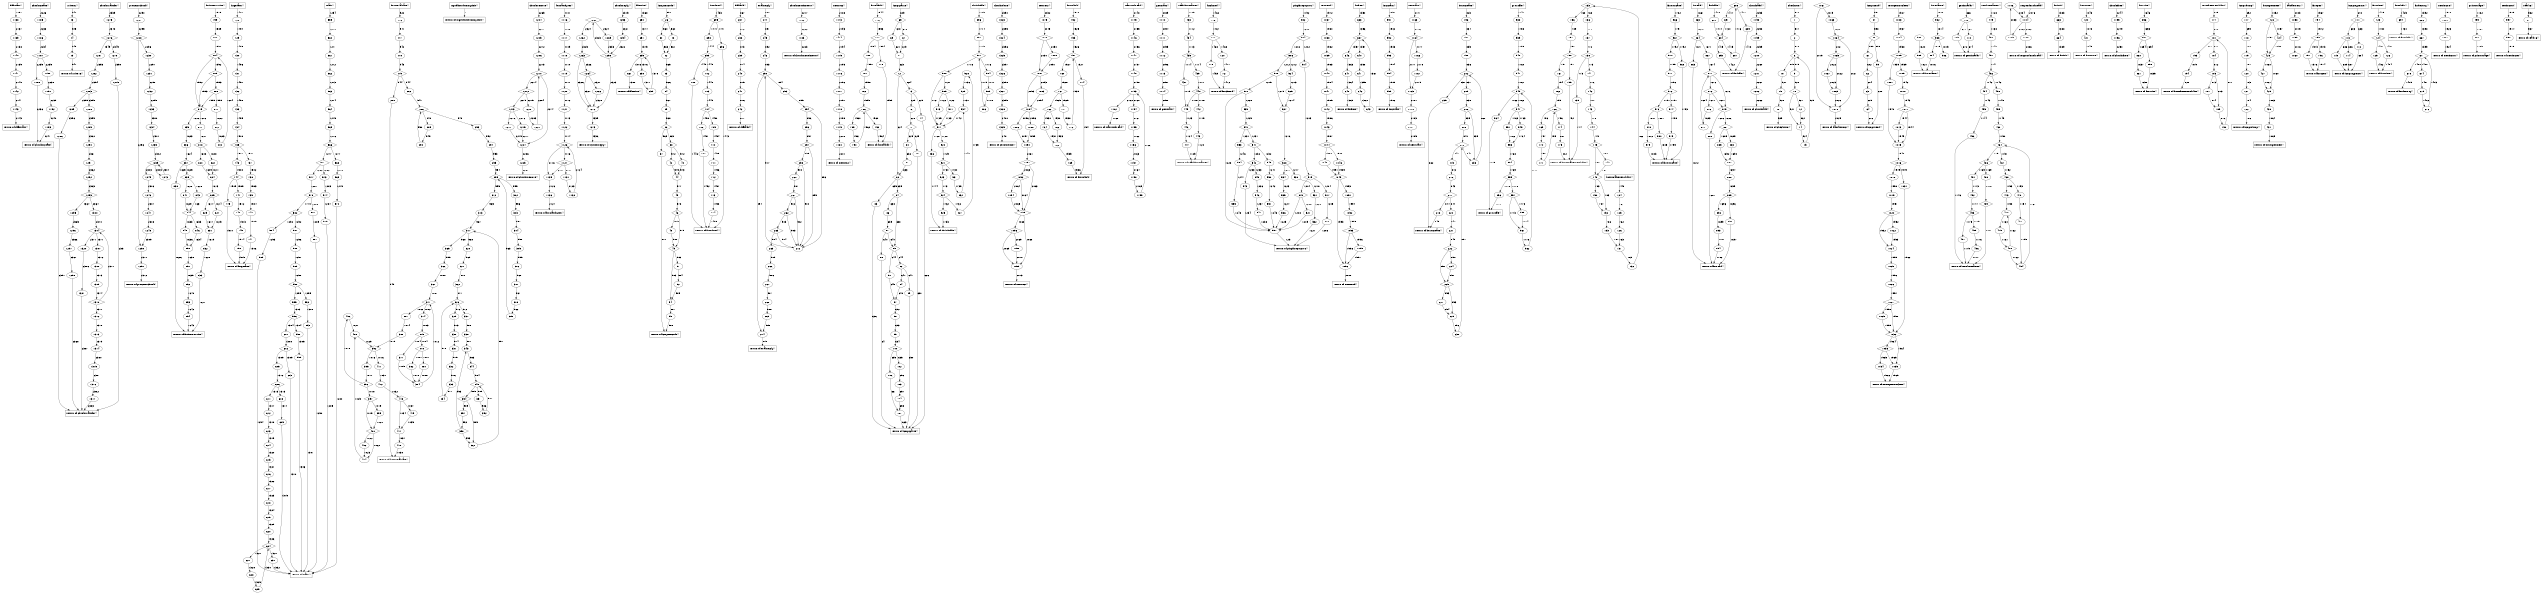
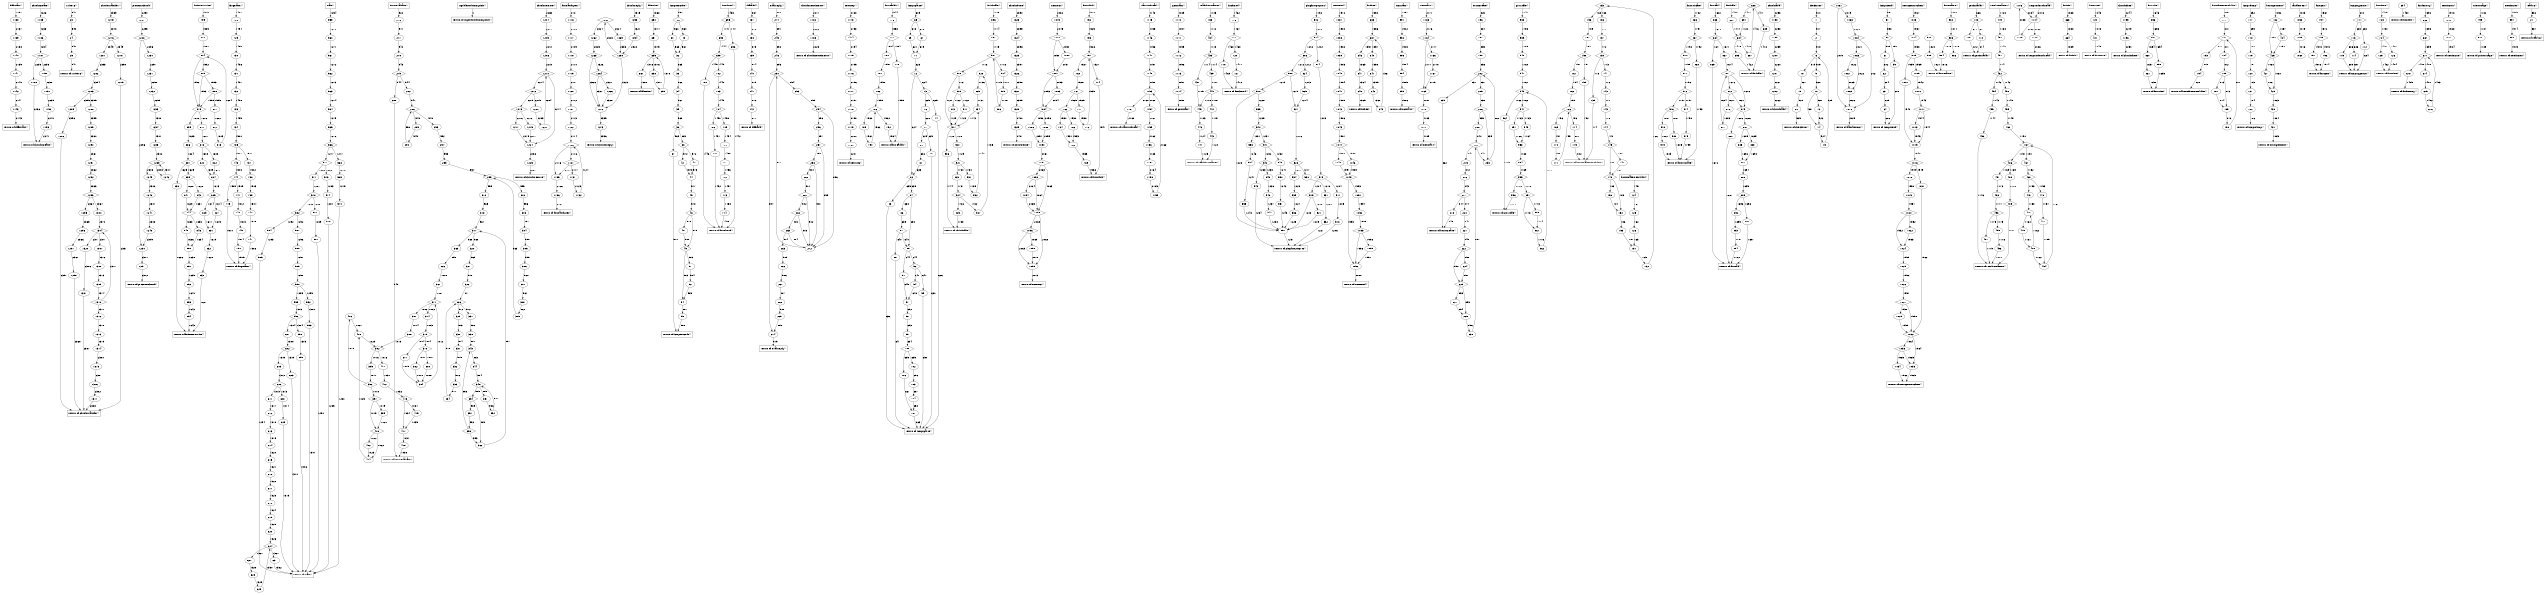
node "fs_mkdir()": removed
edge "578" -> "582": label "1740" -> "1288"
